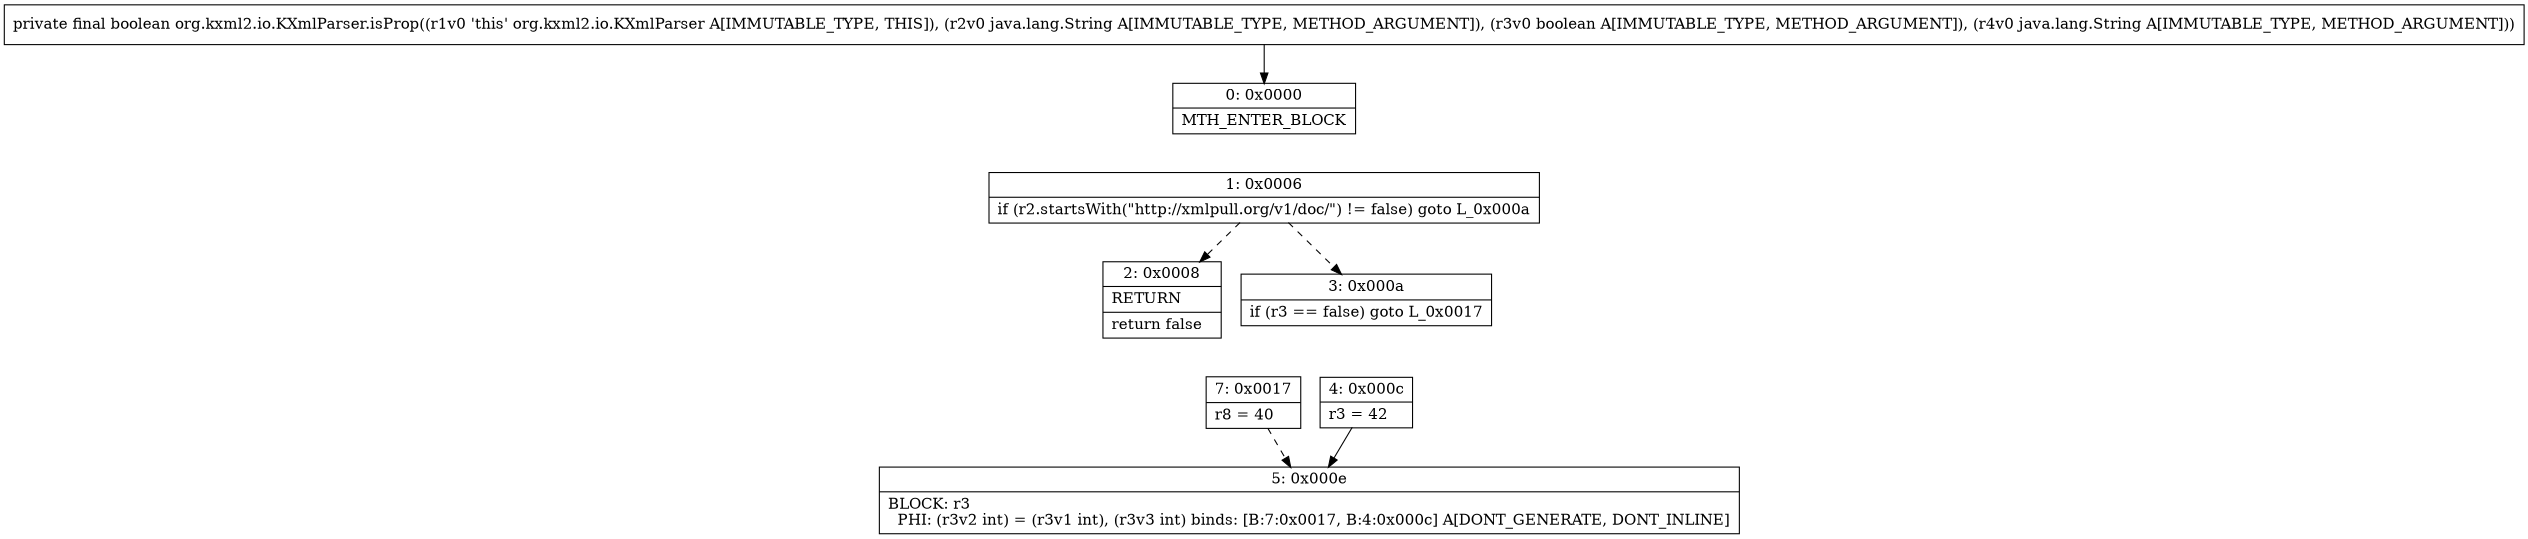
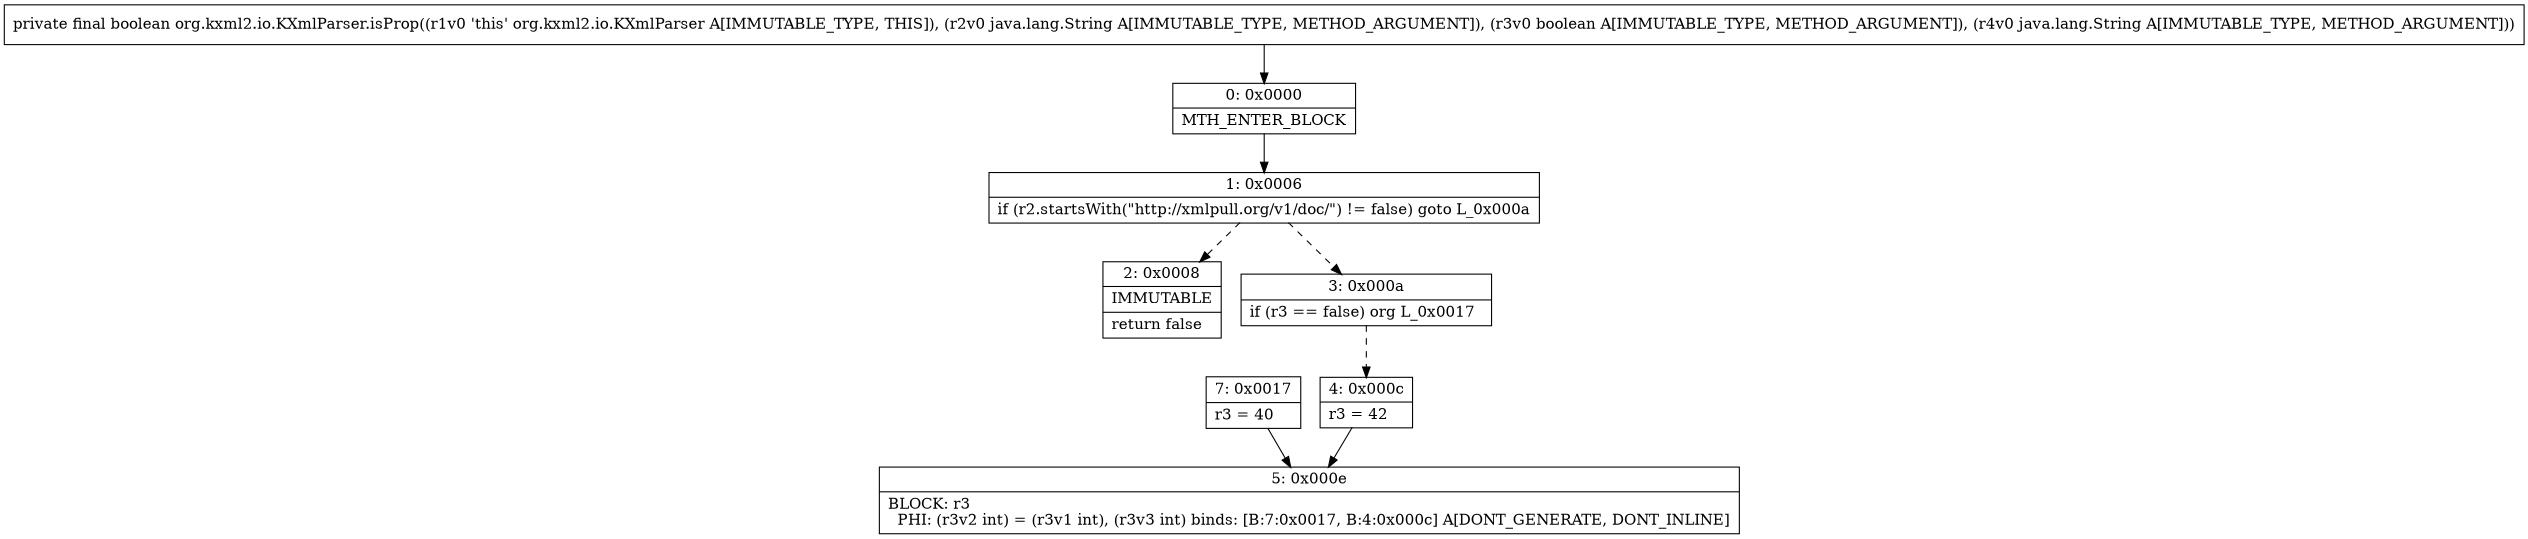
edge "0: 0x0000" -> "1: 0x0006": added
node "2: 0x0008": text "RETURN" -> "IMMUTABLE"
node "3: 0x000a": text "if (r3 == false) goto L_0x0017" -> "if (r3 == false) org L_0x0017"
edge "3: 0x000a" -> "4: 0x000c": added
node "7: 0x0017": text "r8 = 40" -> "r3 = 40"
edge "7: 0x0017" -> "5: 0x000e": style dashed -> solid
